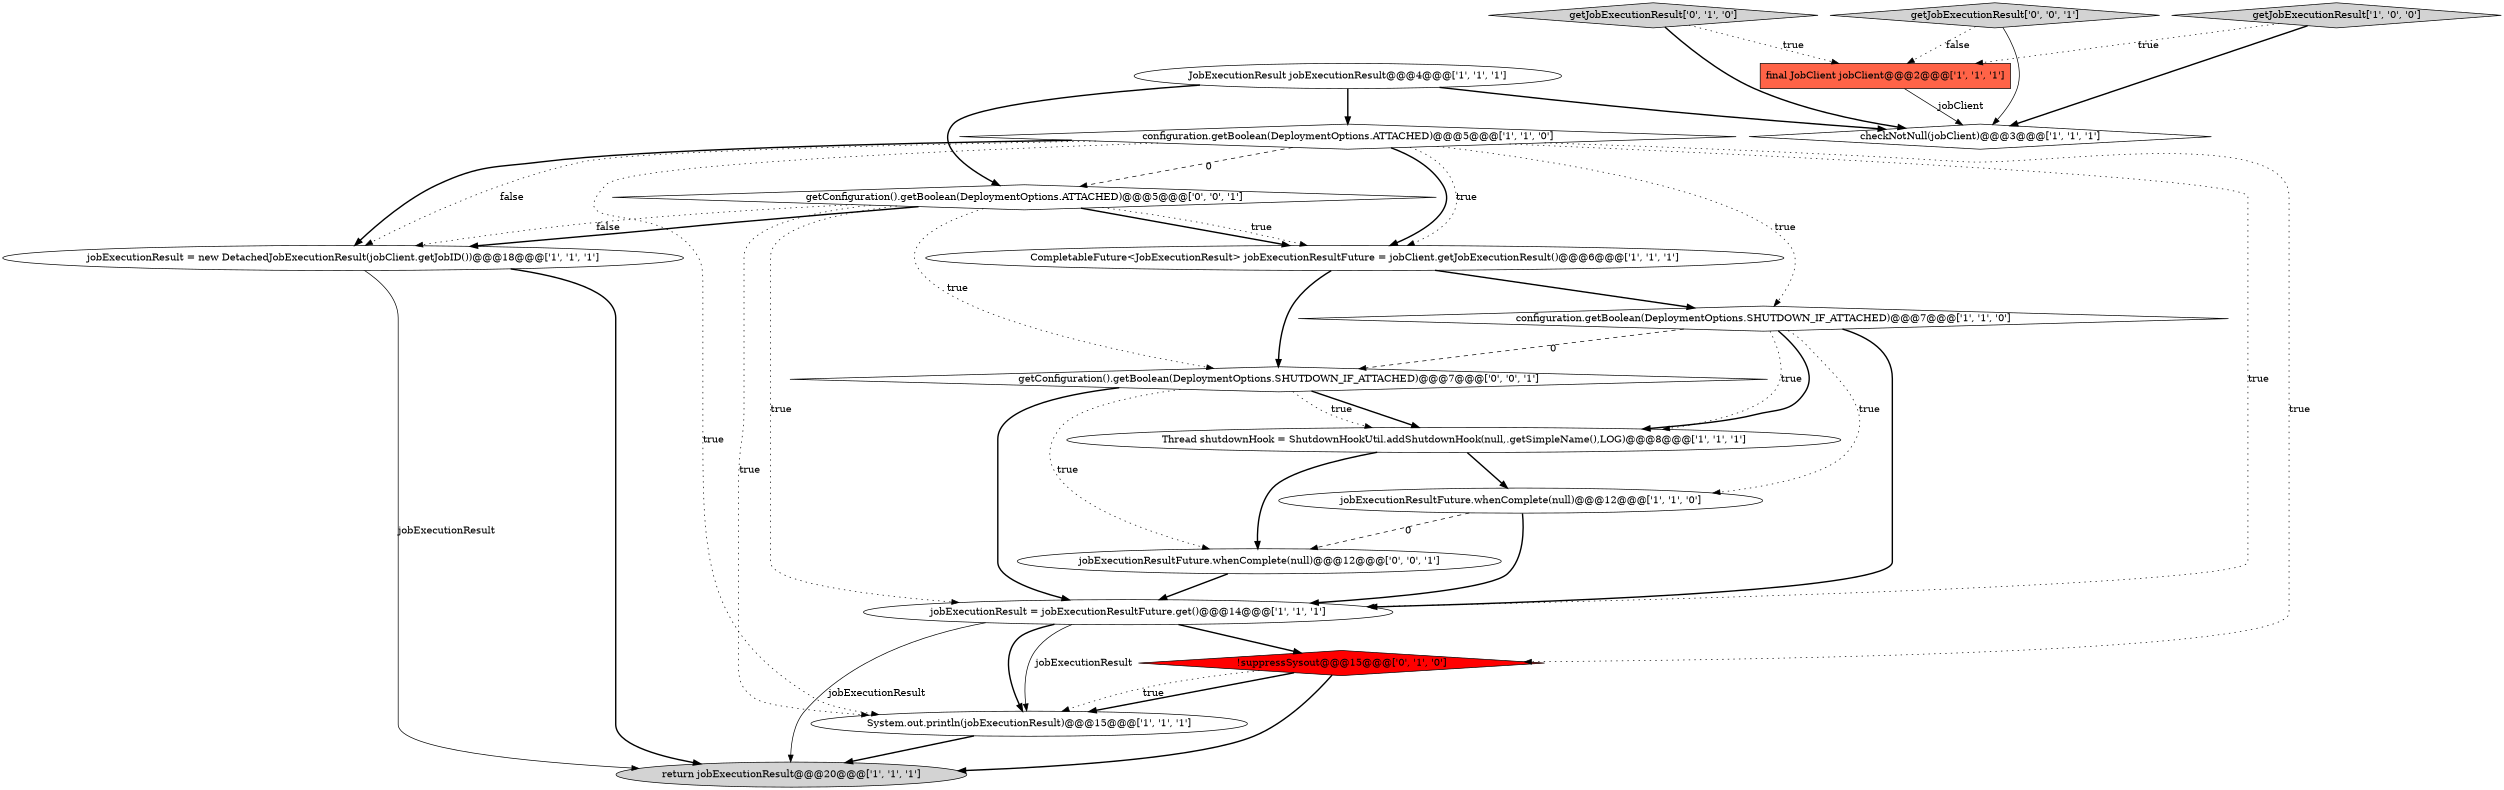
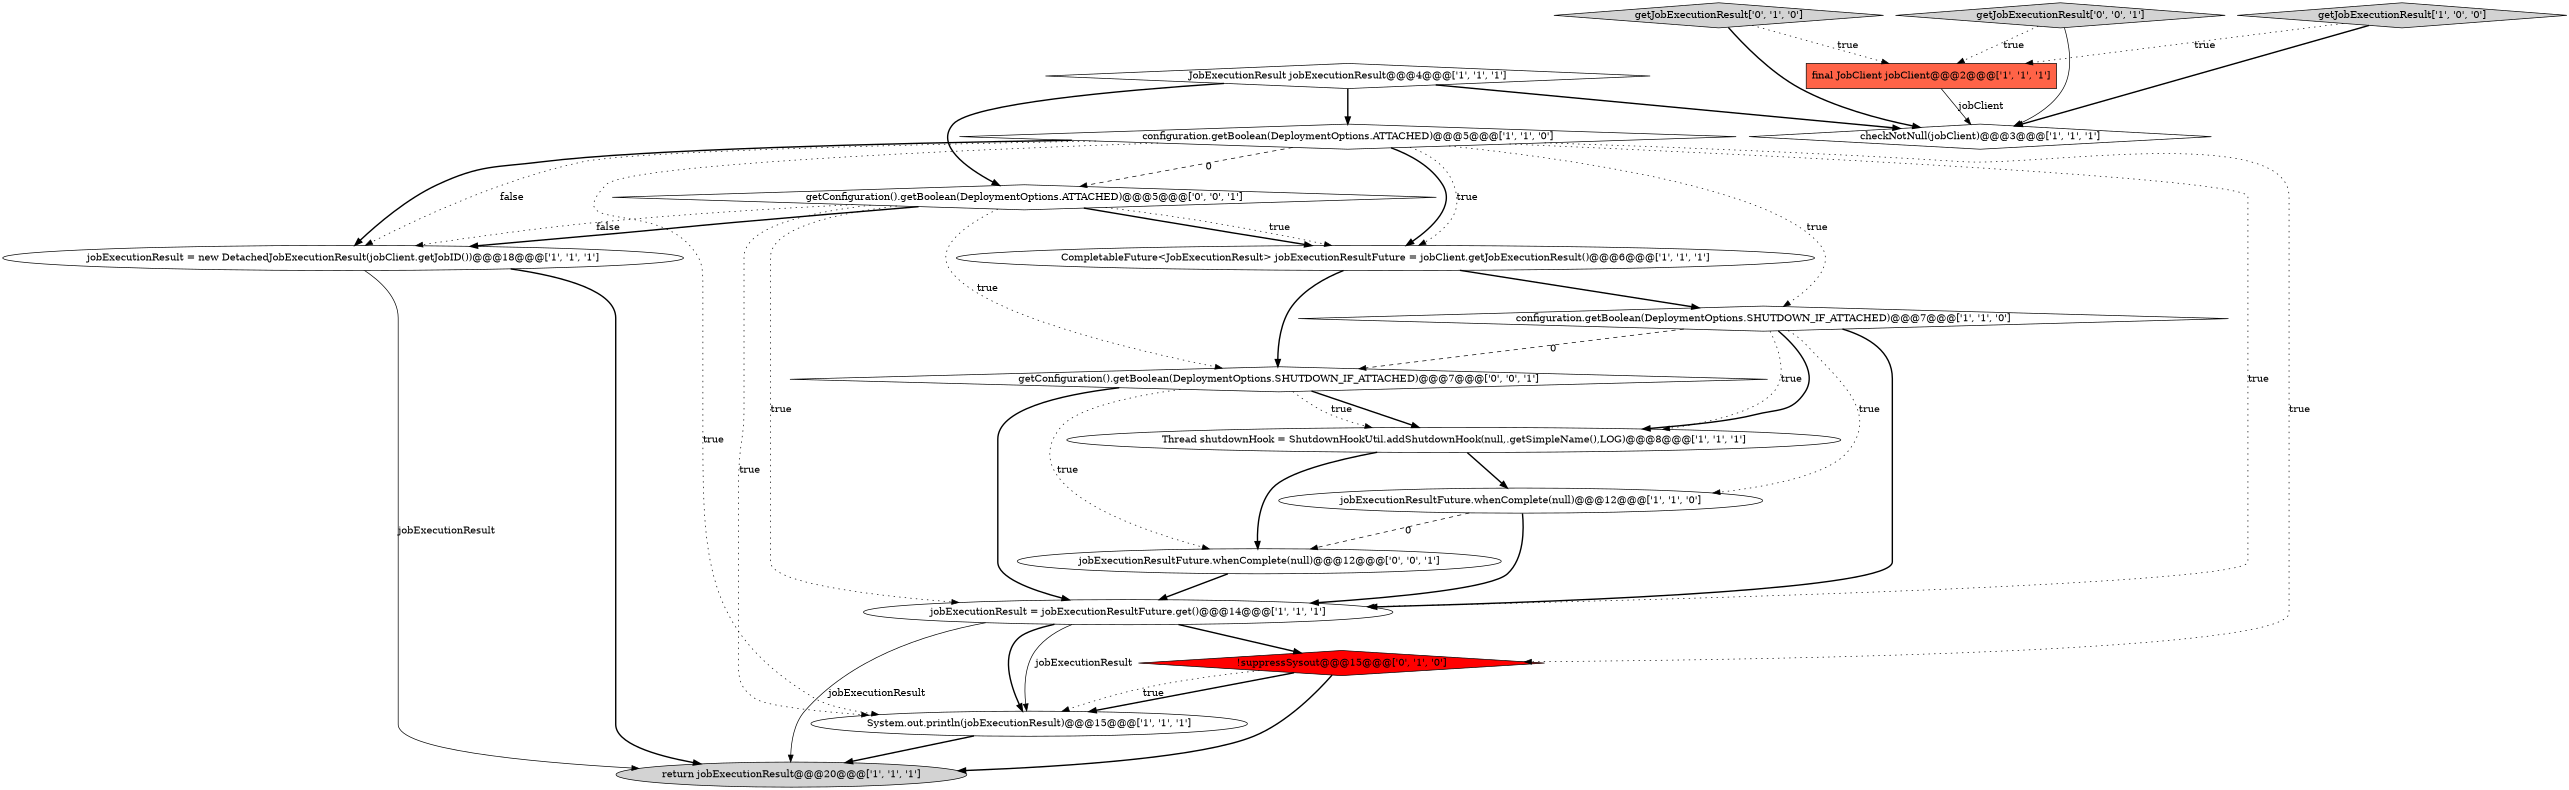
edge "getJobExecutionResult['0', '0', '1']" -> "final JobClient jobClient@@@2@@@['1', '1', '1']": label "false" -> "true"
node "JobExecutionResult jobExecutionResult@@@4@@@['1', '1', '1']": shape ellipse -> diamond
